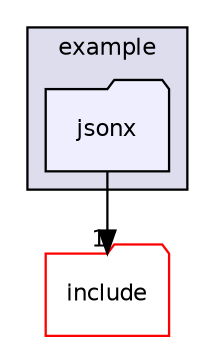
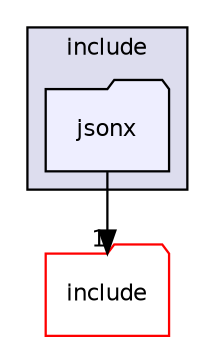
cluster "example": label "example" -> "include"
